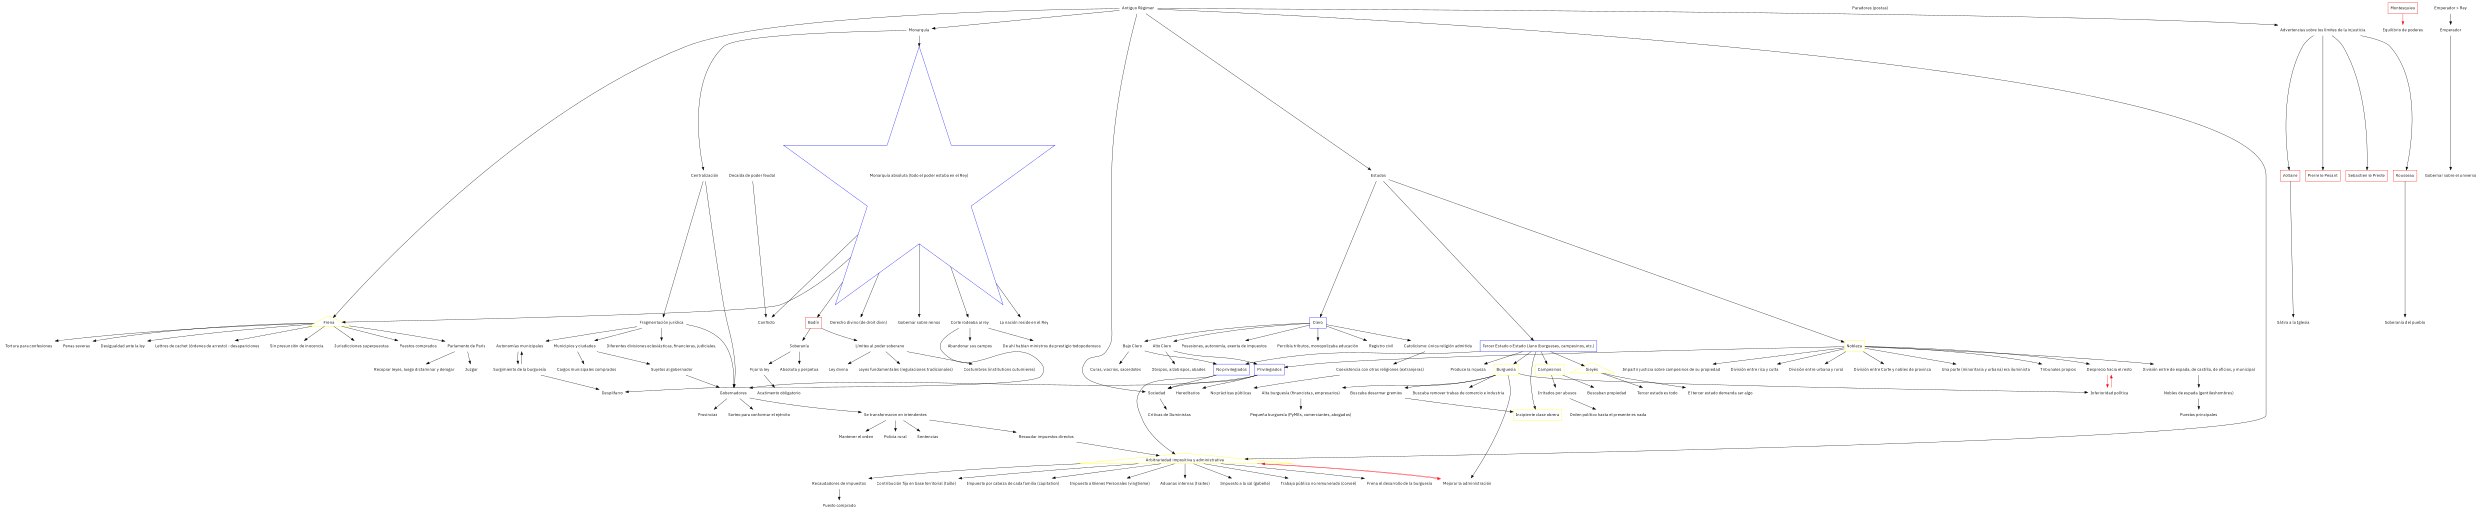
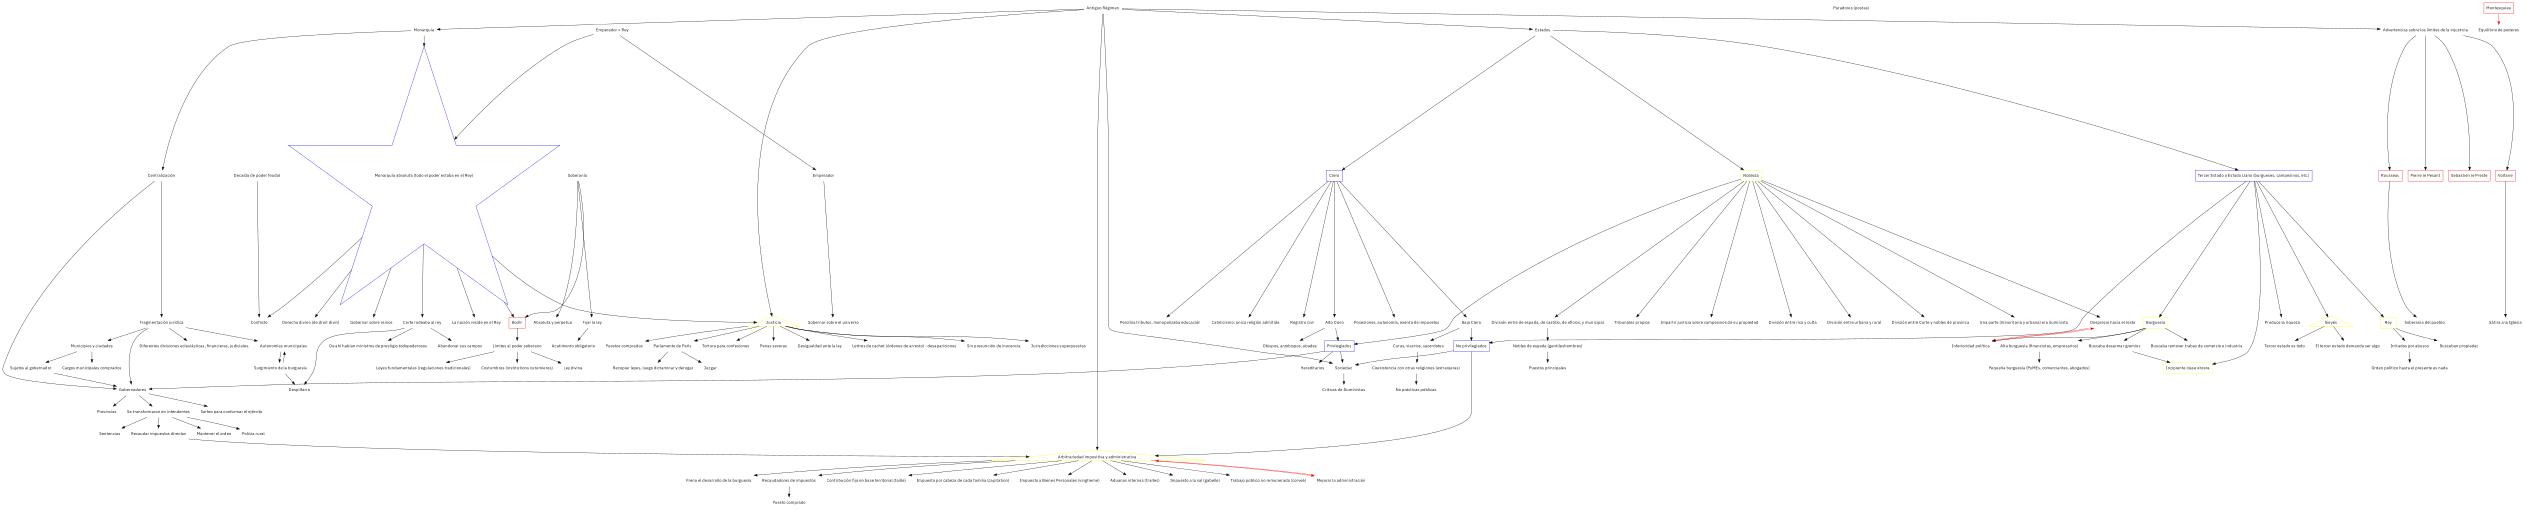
edge "Emperador > Rey" -> "Monarquía absoluta (todo el poder estaba en el Rey)": added
node "Frena": label "Frena" -> "Justicia"
edge "Bodín" -> "Soberanía": reversed
edge "Catolicismo: única religión admitida" -> "Coexistencia con otras religiones (extranjeras)": now "Curas, viacrios, sacerdotes" -> "Coexistencia con otras religiones (extranjeras)"
node "Campesinos": label "Campesinos" -> "Rey"
edge "Burguesía" -> "Mejorar la administración": removed
